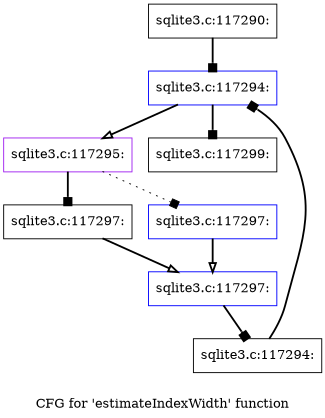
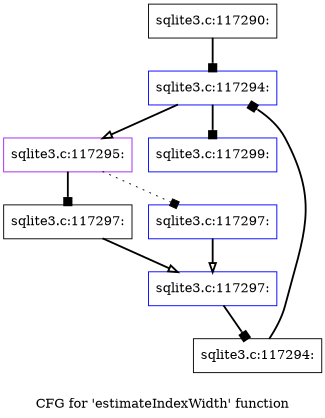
node "sqlite3.c:117299:": color black -> blue
